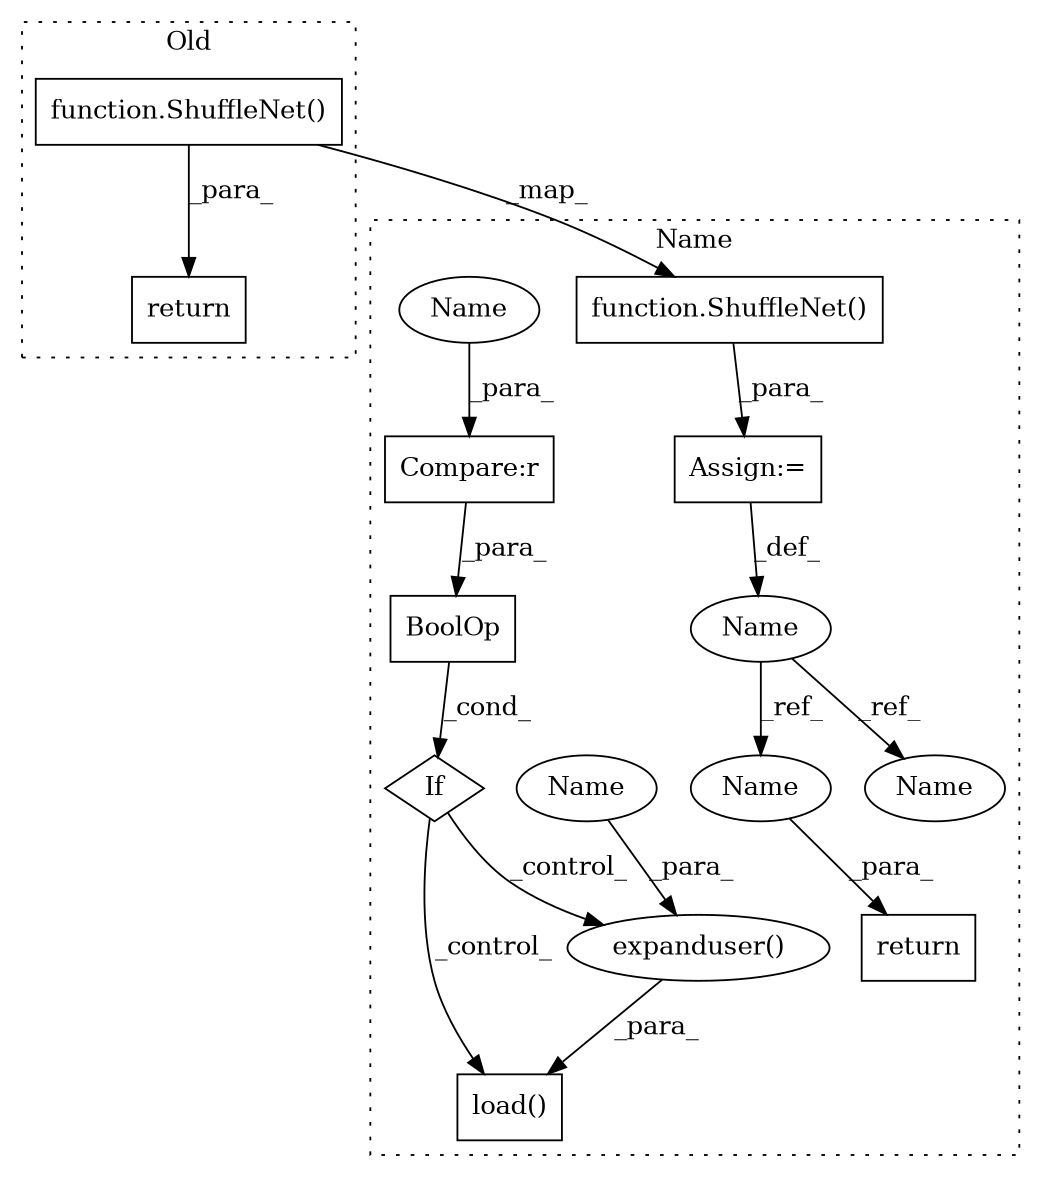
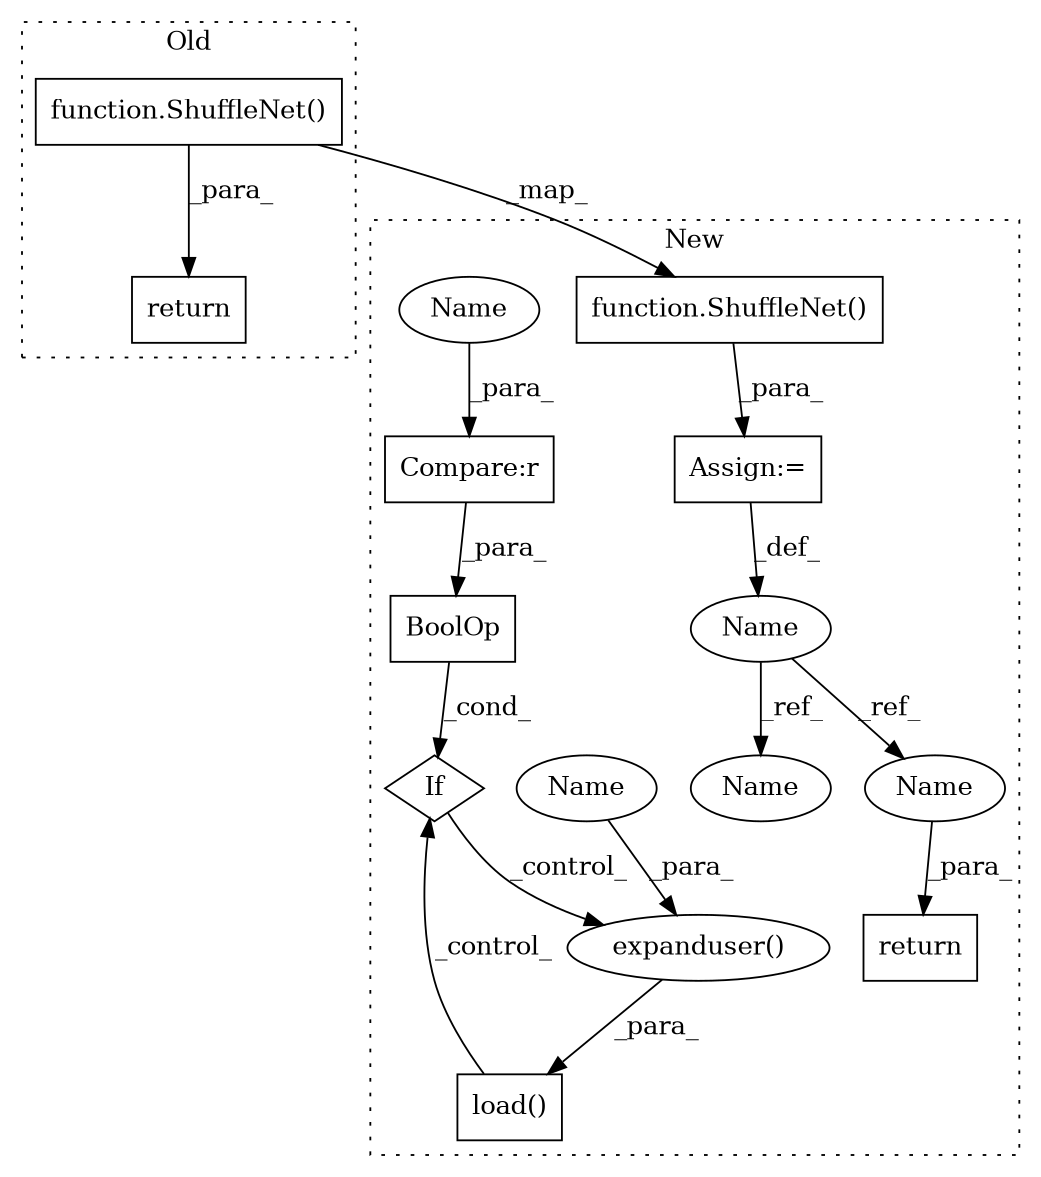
cluster "Name": label "Name" -> "New"
edge "If" -> "load()": reversed
